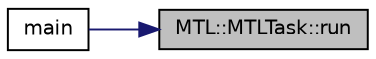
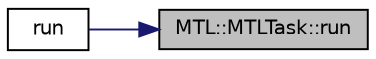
node "main": label "main" -> "run"
